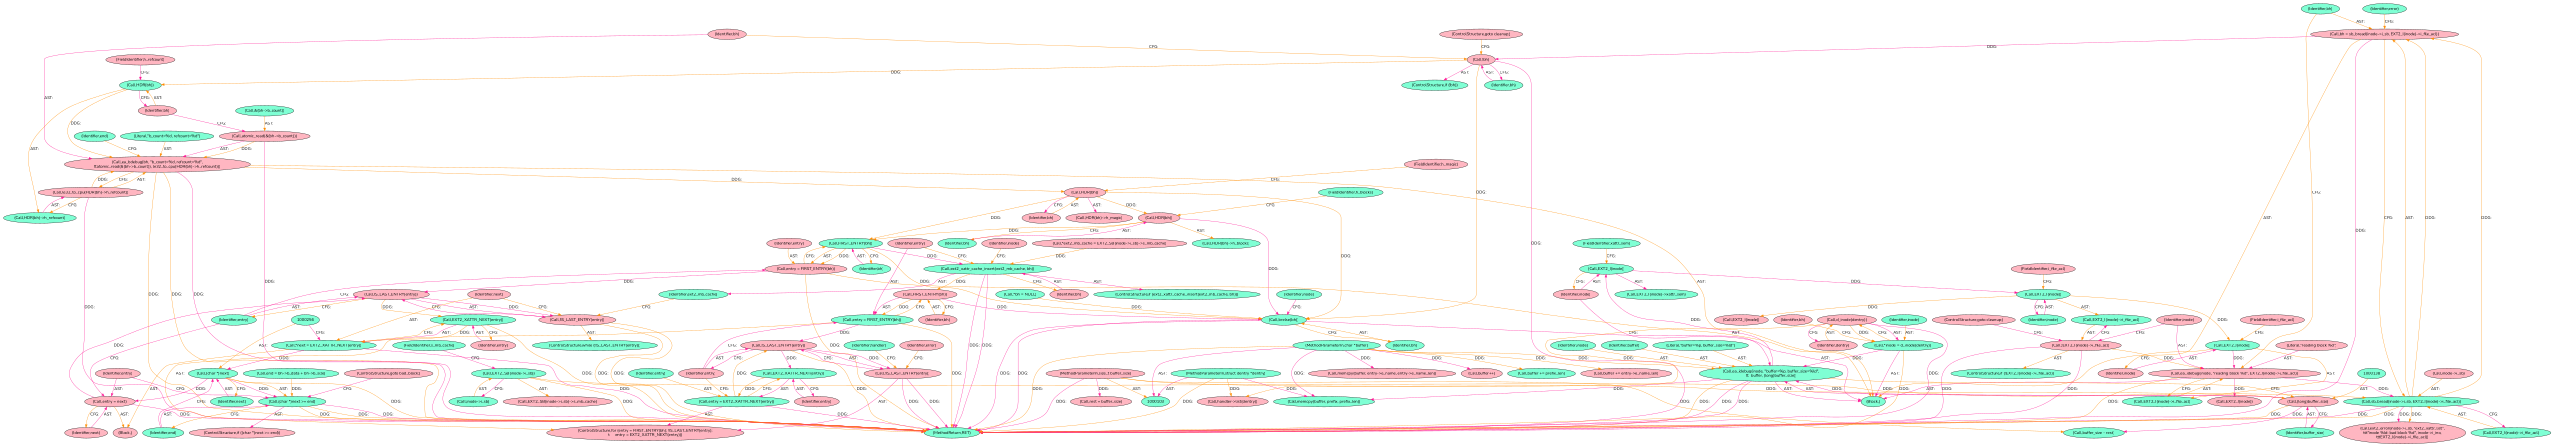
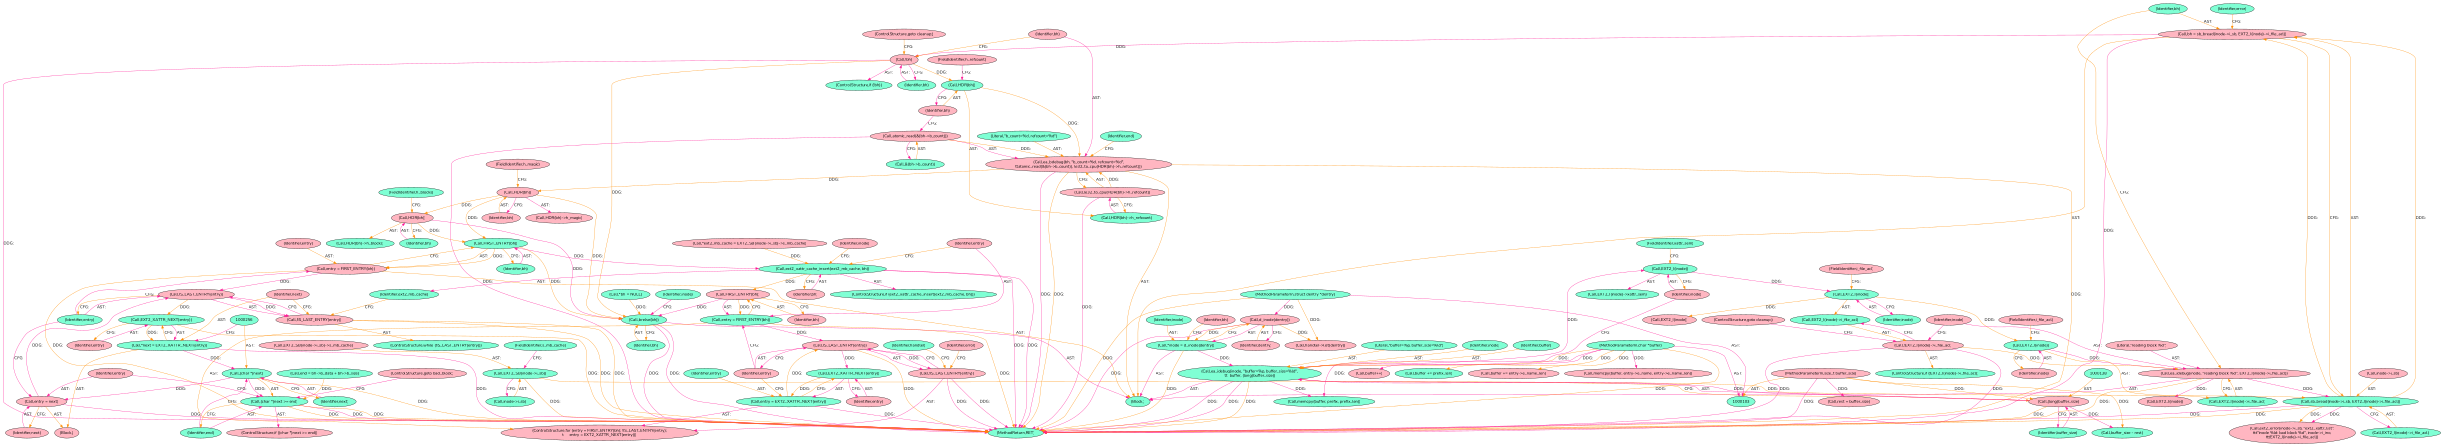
edge "(Call,atomic_read(&(bh->b_count)))" -> "(Call,&(bh->b_count))": added, label "CFG:"
edge "(Call,EXT2_SB(inode->i_sb))" -> "(Call,EXT2_SB(inode->i_sb)->s_mb_cache)": reversed
edge "(MethodParameterIn,struct dentry *dentry)" -> "(Call,memcpy(buffer, prefix, prefix_len))": now "(MethodParameterIn,struct dentry *dentry)" -> "(Call,d_inode(dentry))"
